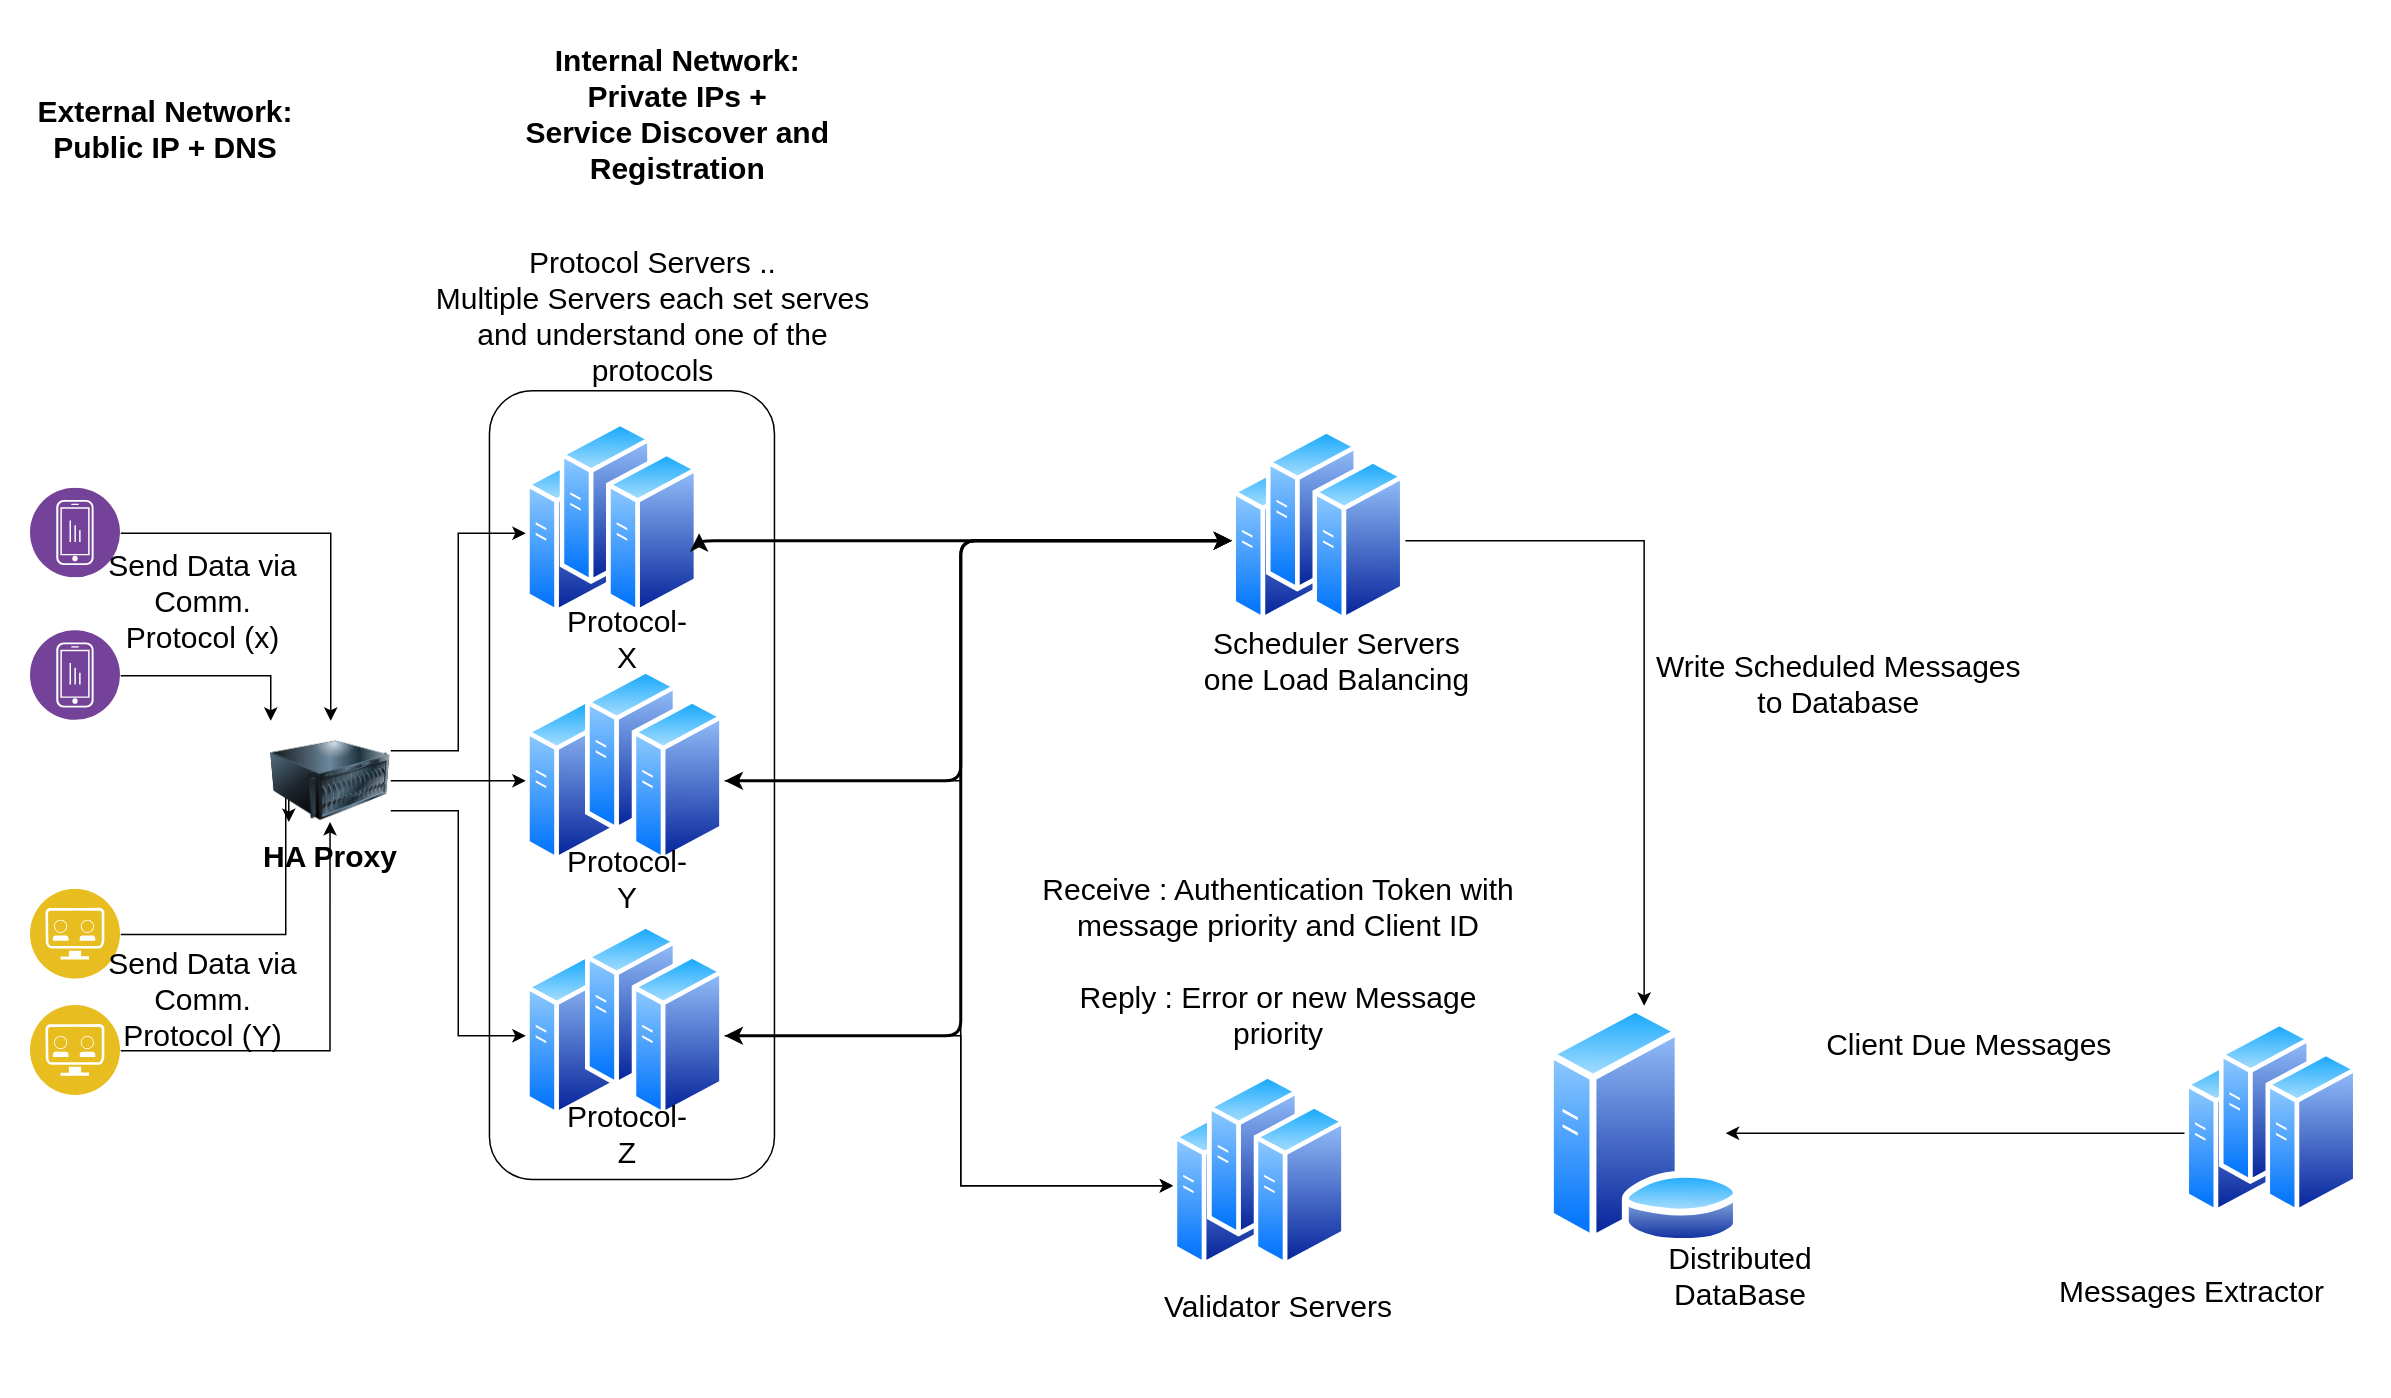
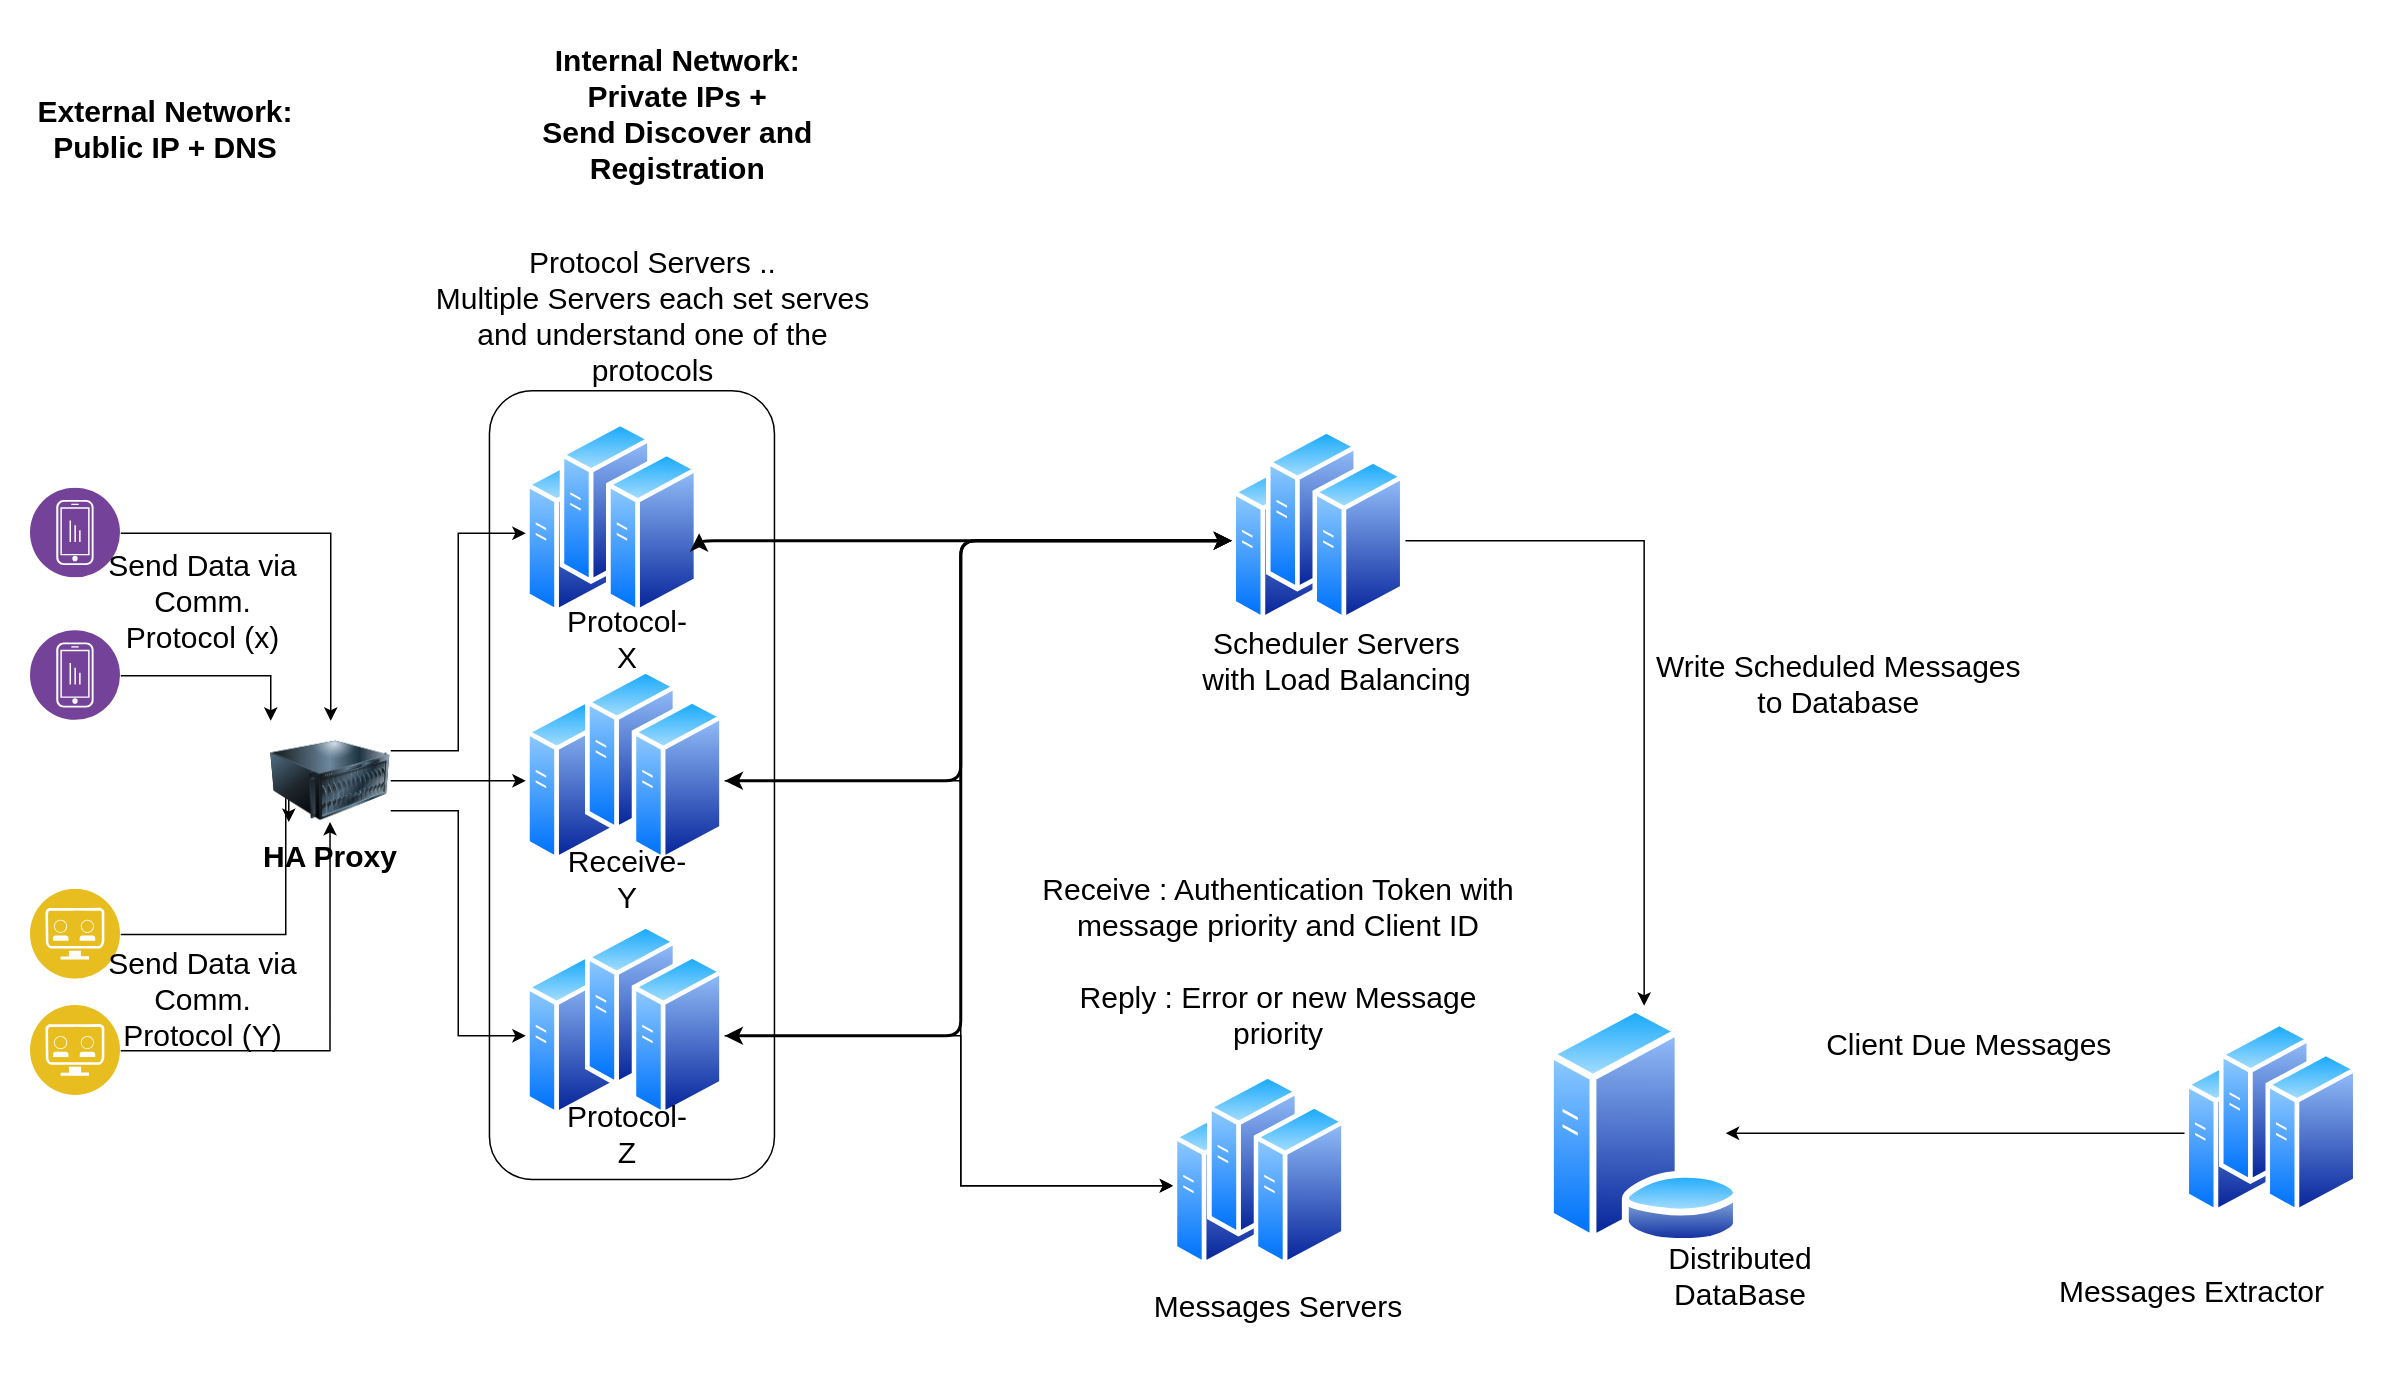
node "Internal Network:Private IPs + Service Discover and Registration": label "Internal Network:Private IPs + Service Discover and Registration" -> "Internal Network:Private IPs + Send Discover and Registration"
node "Scheduler Serversone Load Balancing": label "Scheduler Serversone Load Balancing" -> "Scheduler Serverswith Load Balancing"
node "Protocol- Y": label "Protocol- Y" -> "Receive- Y"
node "Validator Servers": label "Validator Servers" -> "Messages Servers"
